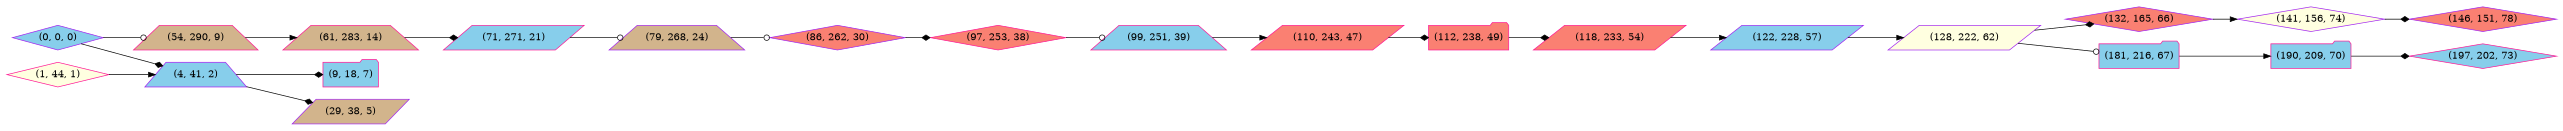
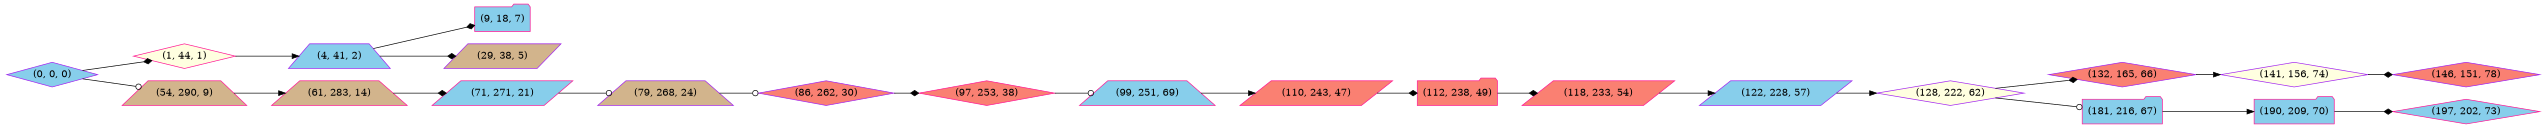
node "(99, 251, 39)": label "(99, 251, 39)" -> "(99, 251, 69)"
node "(128, 222, 62)": shape parallelogram -> diamond
edge "(0, 0, 0)" -> "(4, 41, 2)": now "(0, 0, 0)" -> "(1, 44, 1)"
